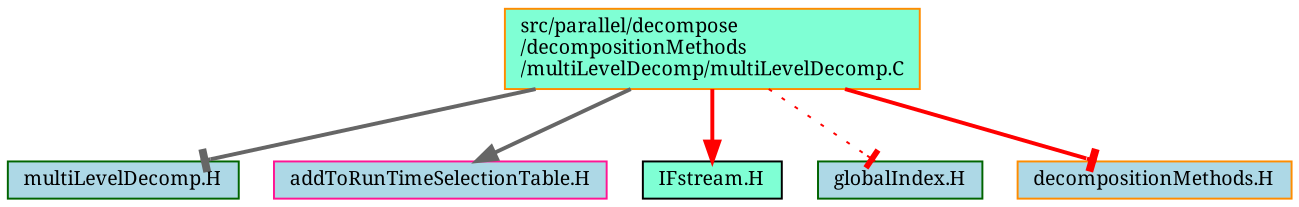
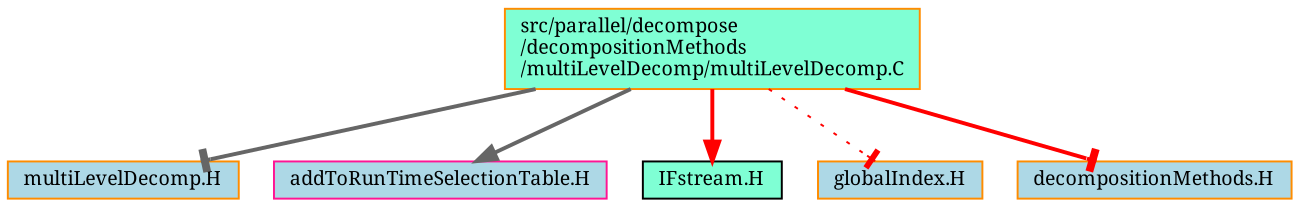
node "multiLevelDecomp.H": color darkgreen -> darkorange
node "globalIndex.H": color darkgreen -> darkorange
